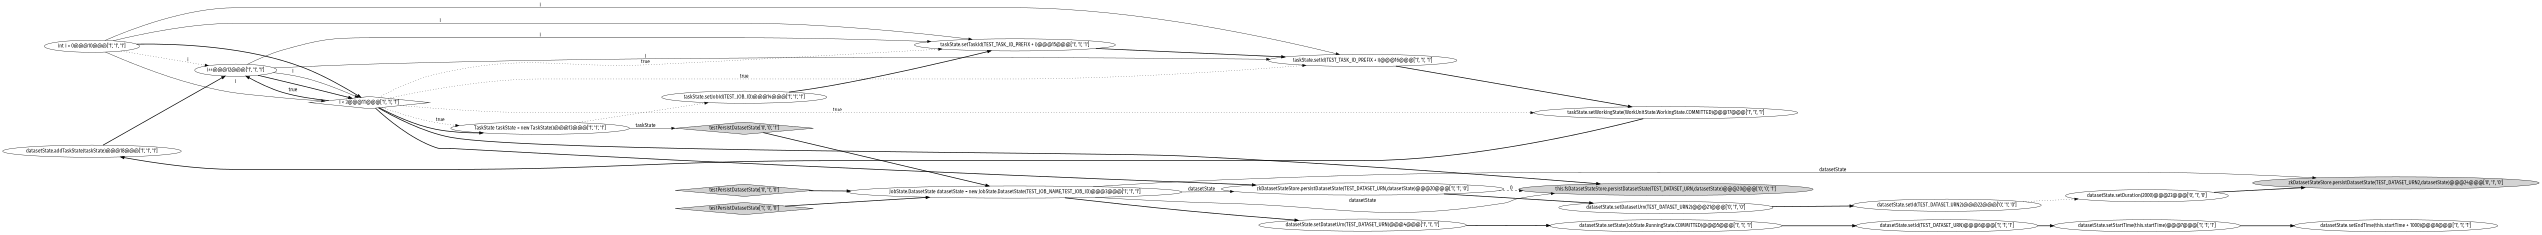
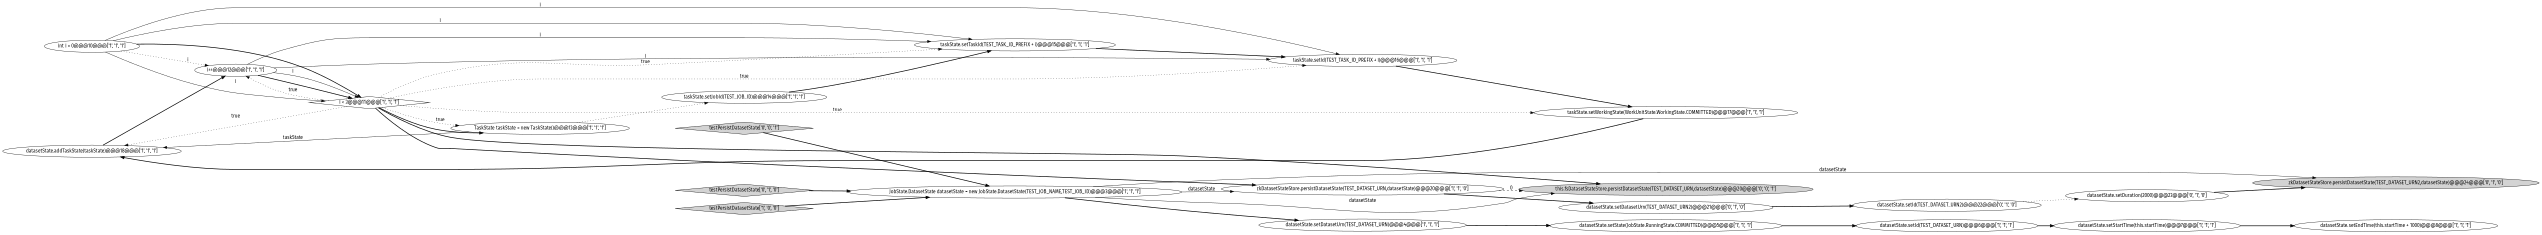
edge "i < 3@@@11@@@['1', '1', '1']" -> "i++@@@12@@@['1', '1', '1']": style bold -> dotted
edge "i < 3@@@11@@@['1', '1', '1']" -> "datasetState.addTaskState(taskState)@@@18@@@['1', '1', '1']": added, label "true"
edge "TaskState taskState = new TaskState()@@@13@@@['1', '1', '1']" -> "testPersistDatasetState['0', '0', '1']": now "TaskState taskState = new TaskState()@@@13@@@['1', '1', '1']" -> "datasetState.addTaskState(taskState)@@@18@@@['1', '1', '1']"
